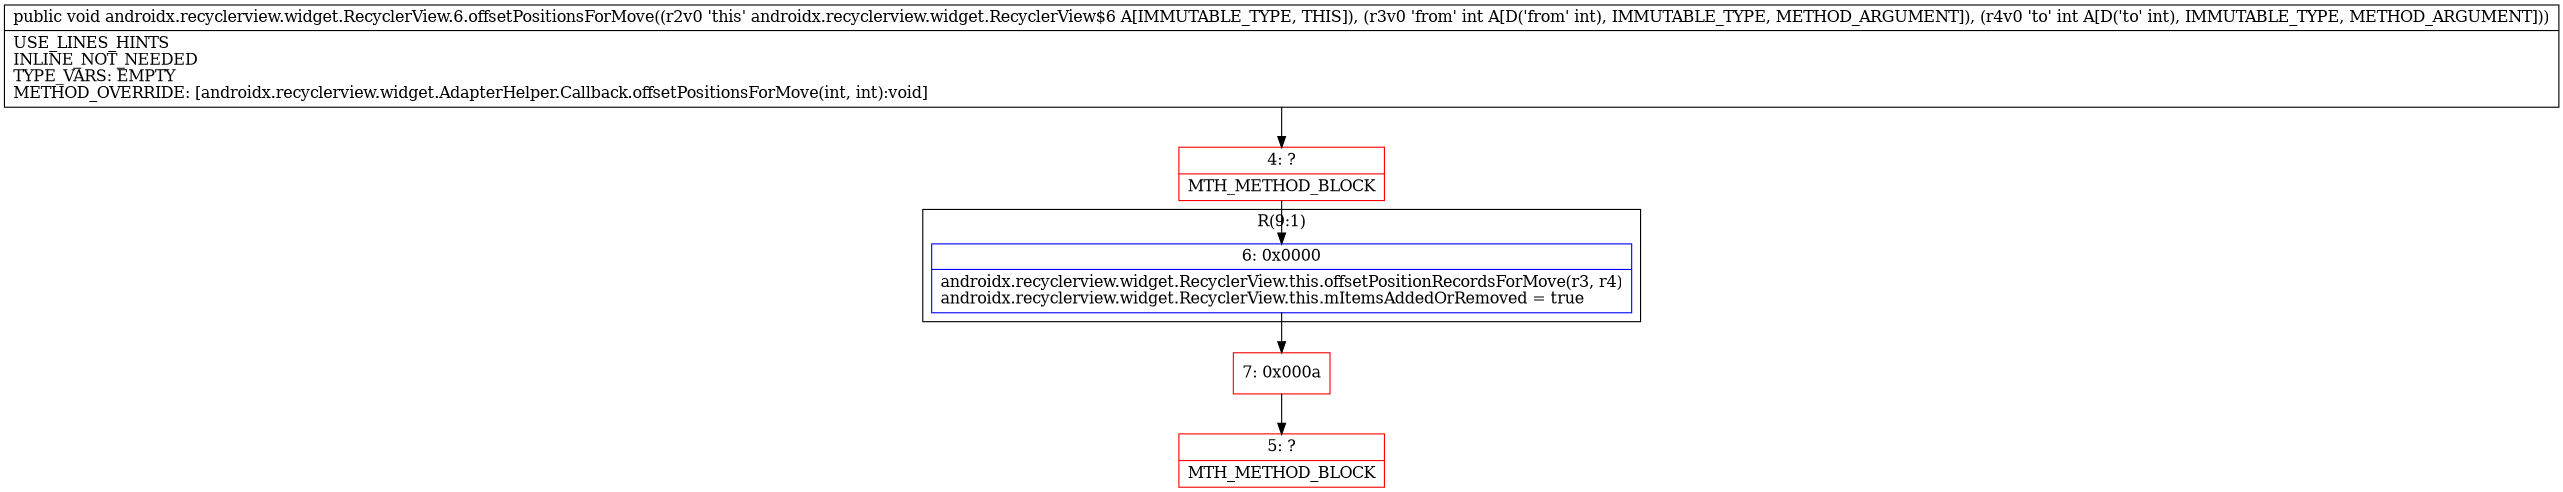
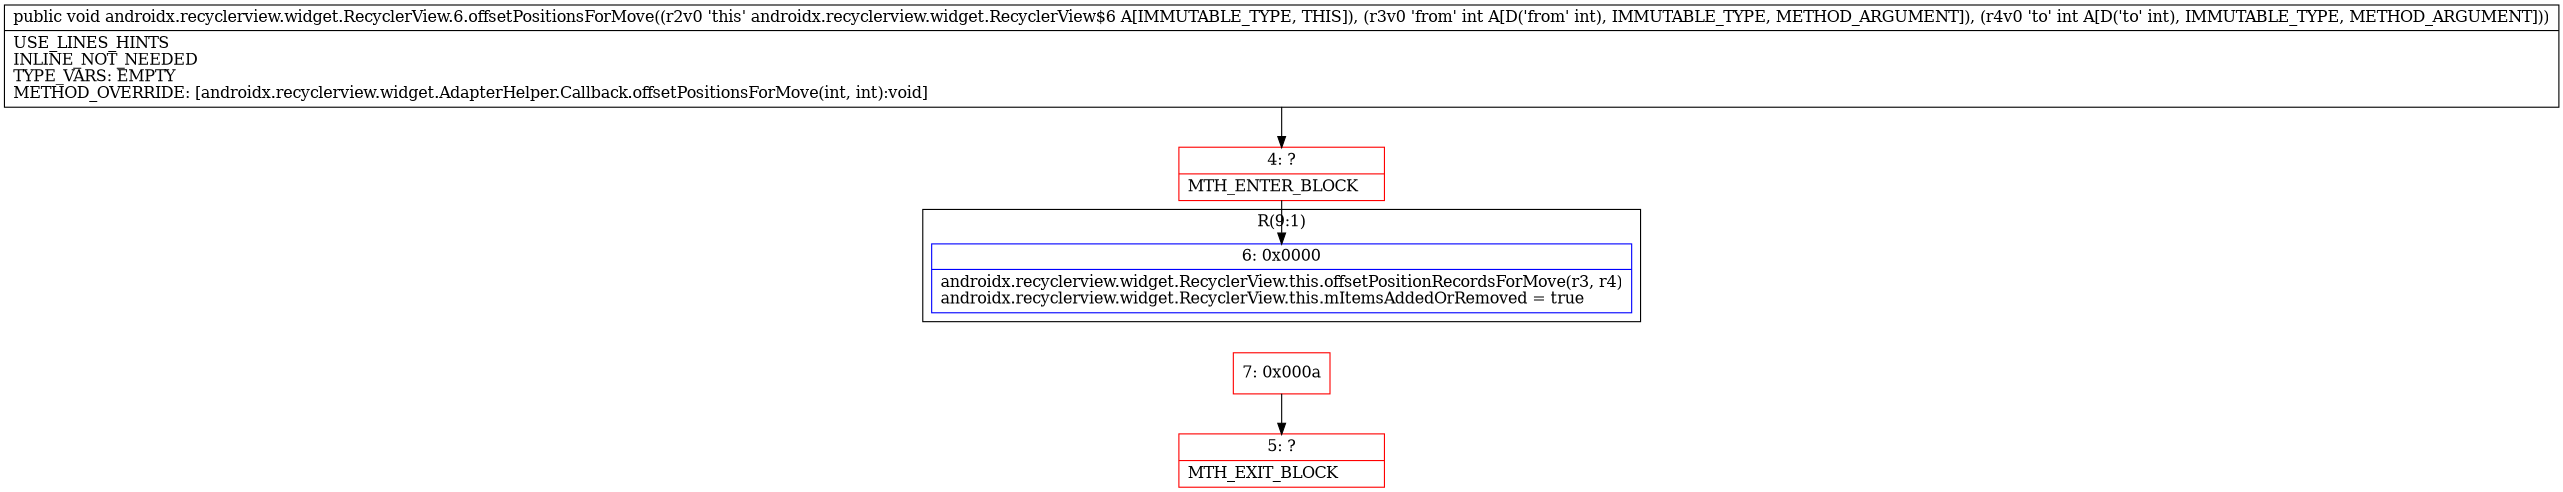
node "4: ?": text "MTH_METHOD_BLOCK" -> "MTH_ENTER_BLOCK"
edge "6: 0x0000" -> "7: 0x000a": removed
node "5: ?": text "MTH_METHOD_BLOCK" -> "MTH_EXIT_BLOCK"
